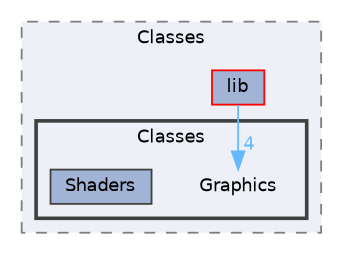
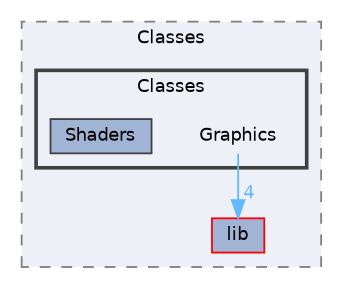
edge "lib" -> "Graphics": reversed
